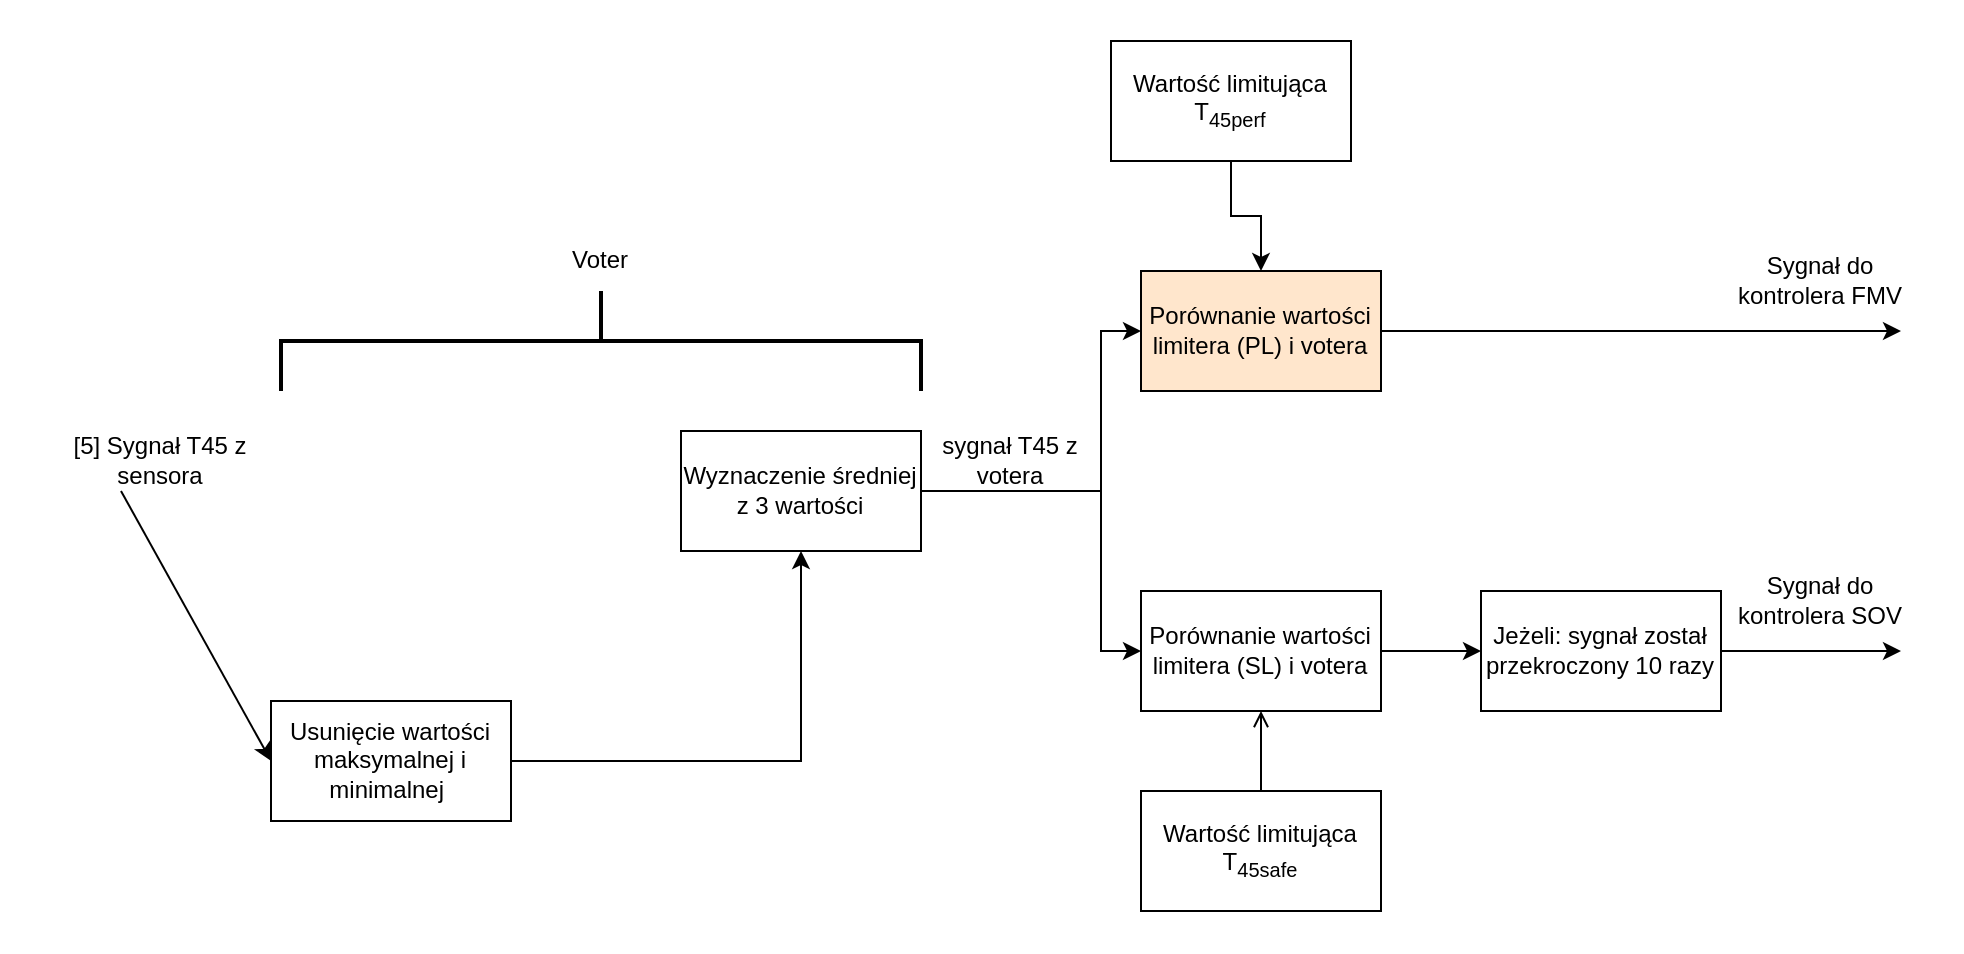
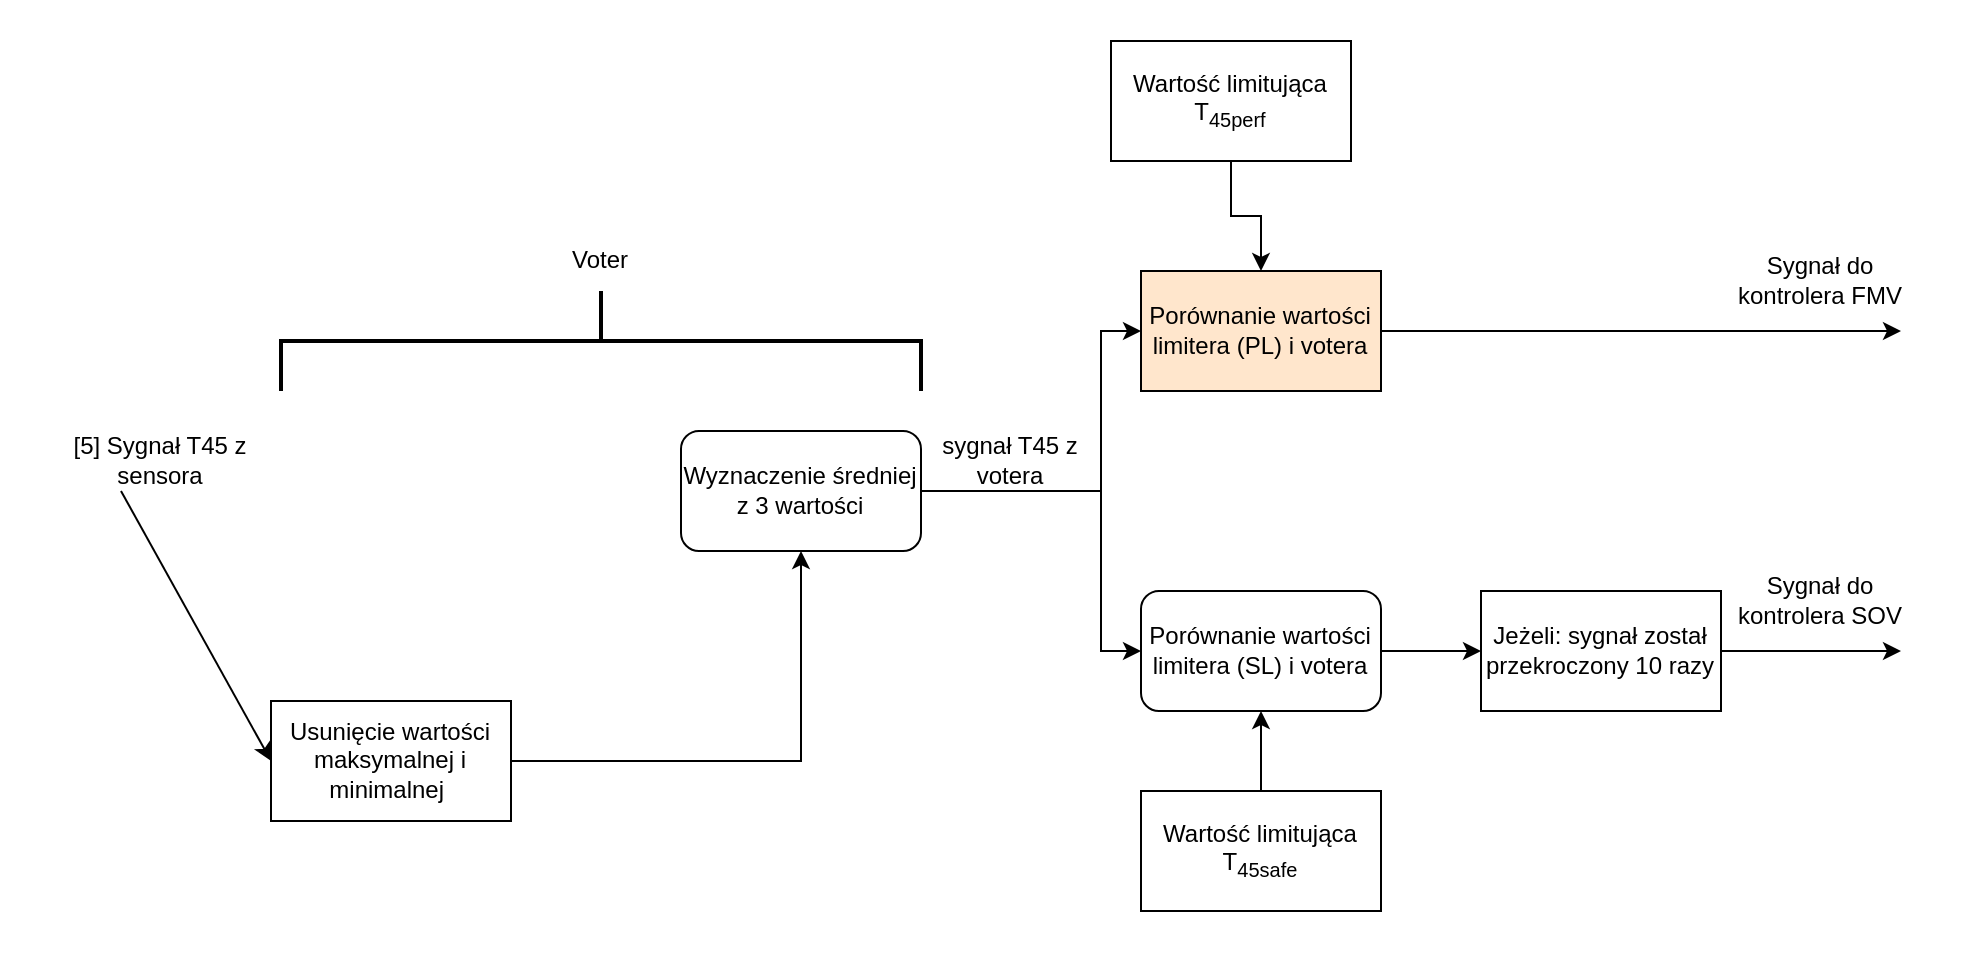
node "Wyznaczenie średniej z 3 wartości": shape rectangle -> rounded rectangle
node "Porównanie wartości limitera (SL) i votera": shape rectangle -> rounded rectangle
edge "Wartość limitująca T45safe" -> "Porównanie wartości limitera (SL) i votera": arrowhead open -> classic
